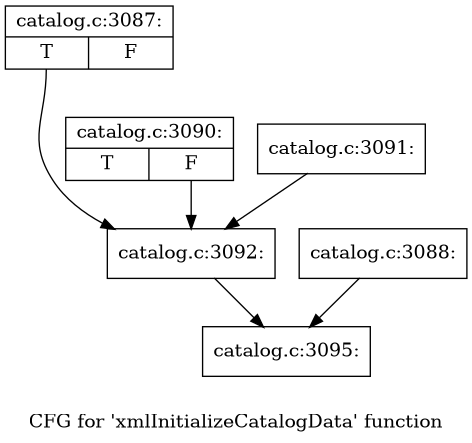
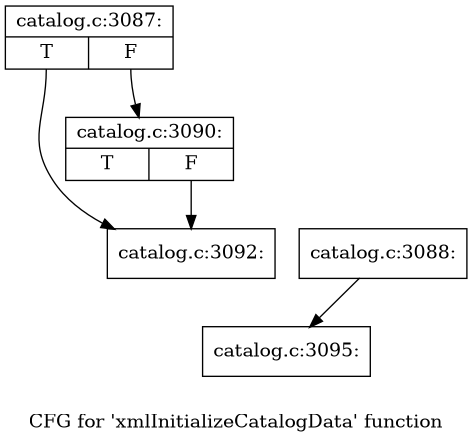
edge "catalog.c:3087:" -> "catalog.c:3090:": added
node "catalog.c:3091:": removed
edge "catalog.c:3092:" -> "catalog.c:3095:": removed
